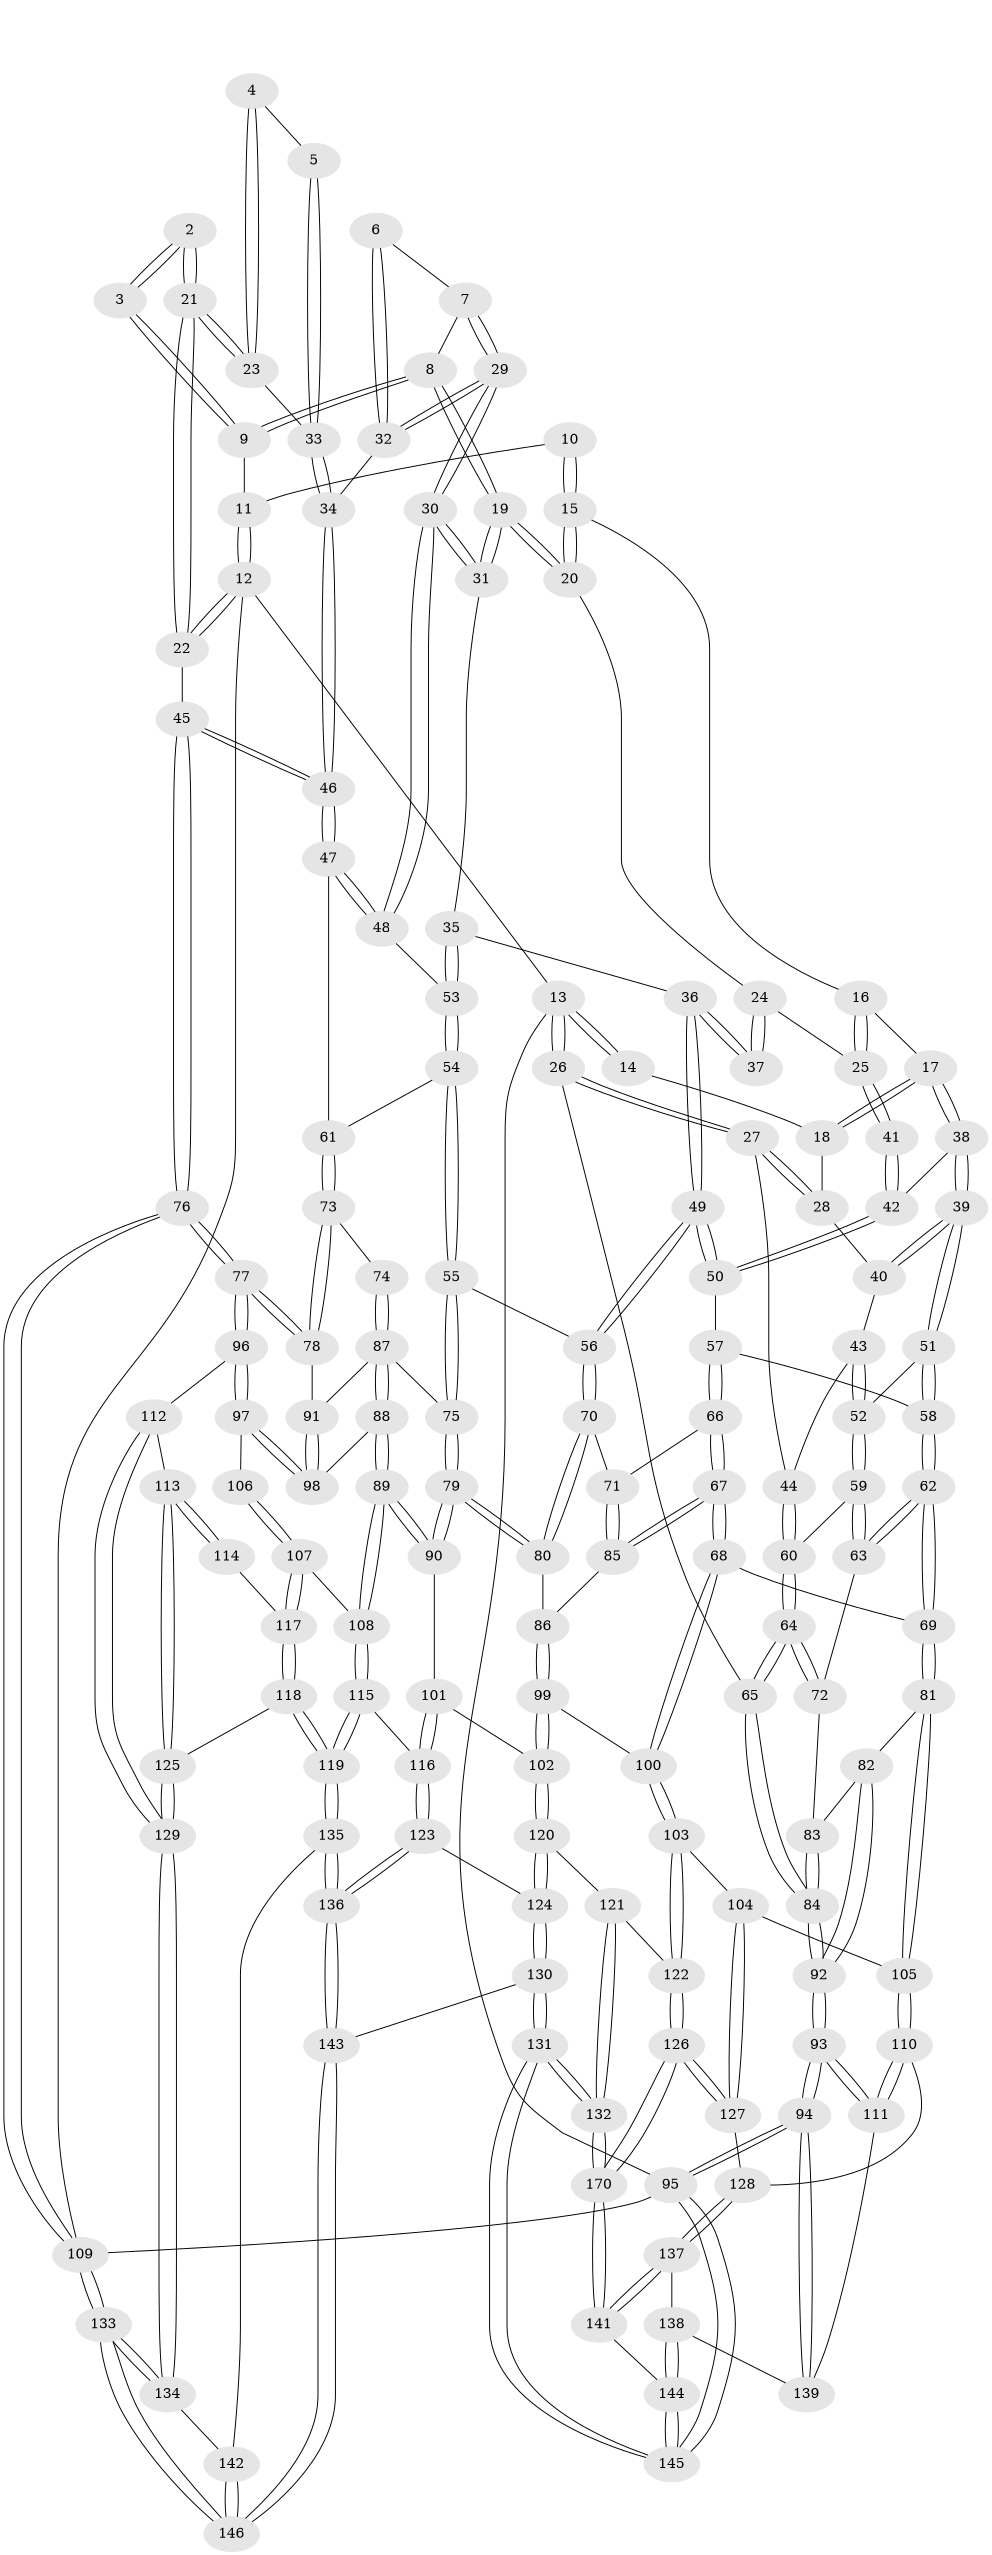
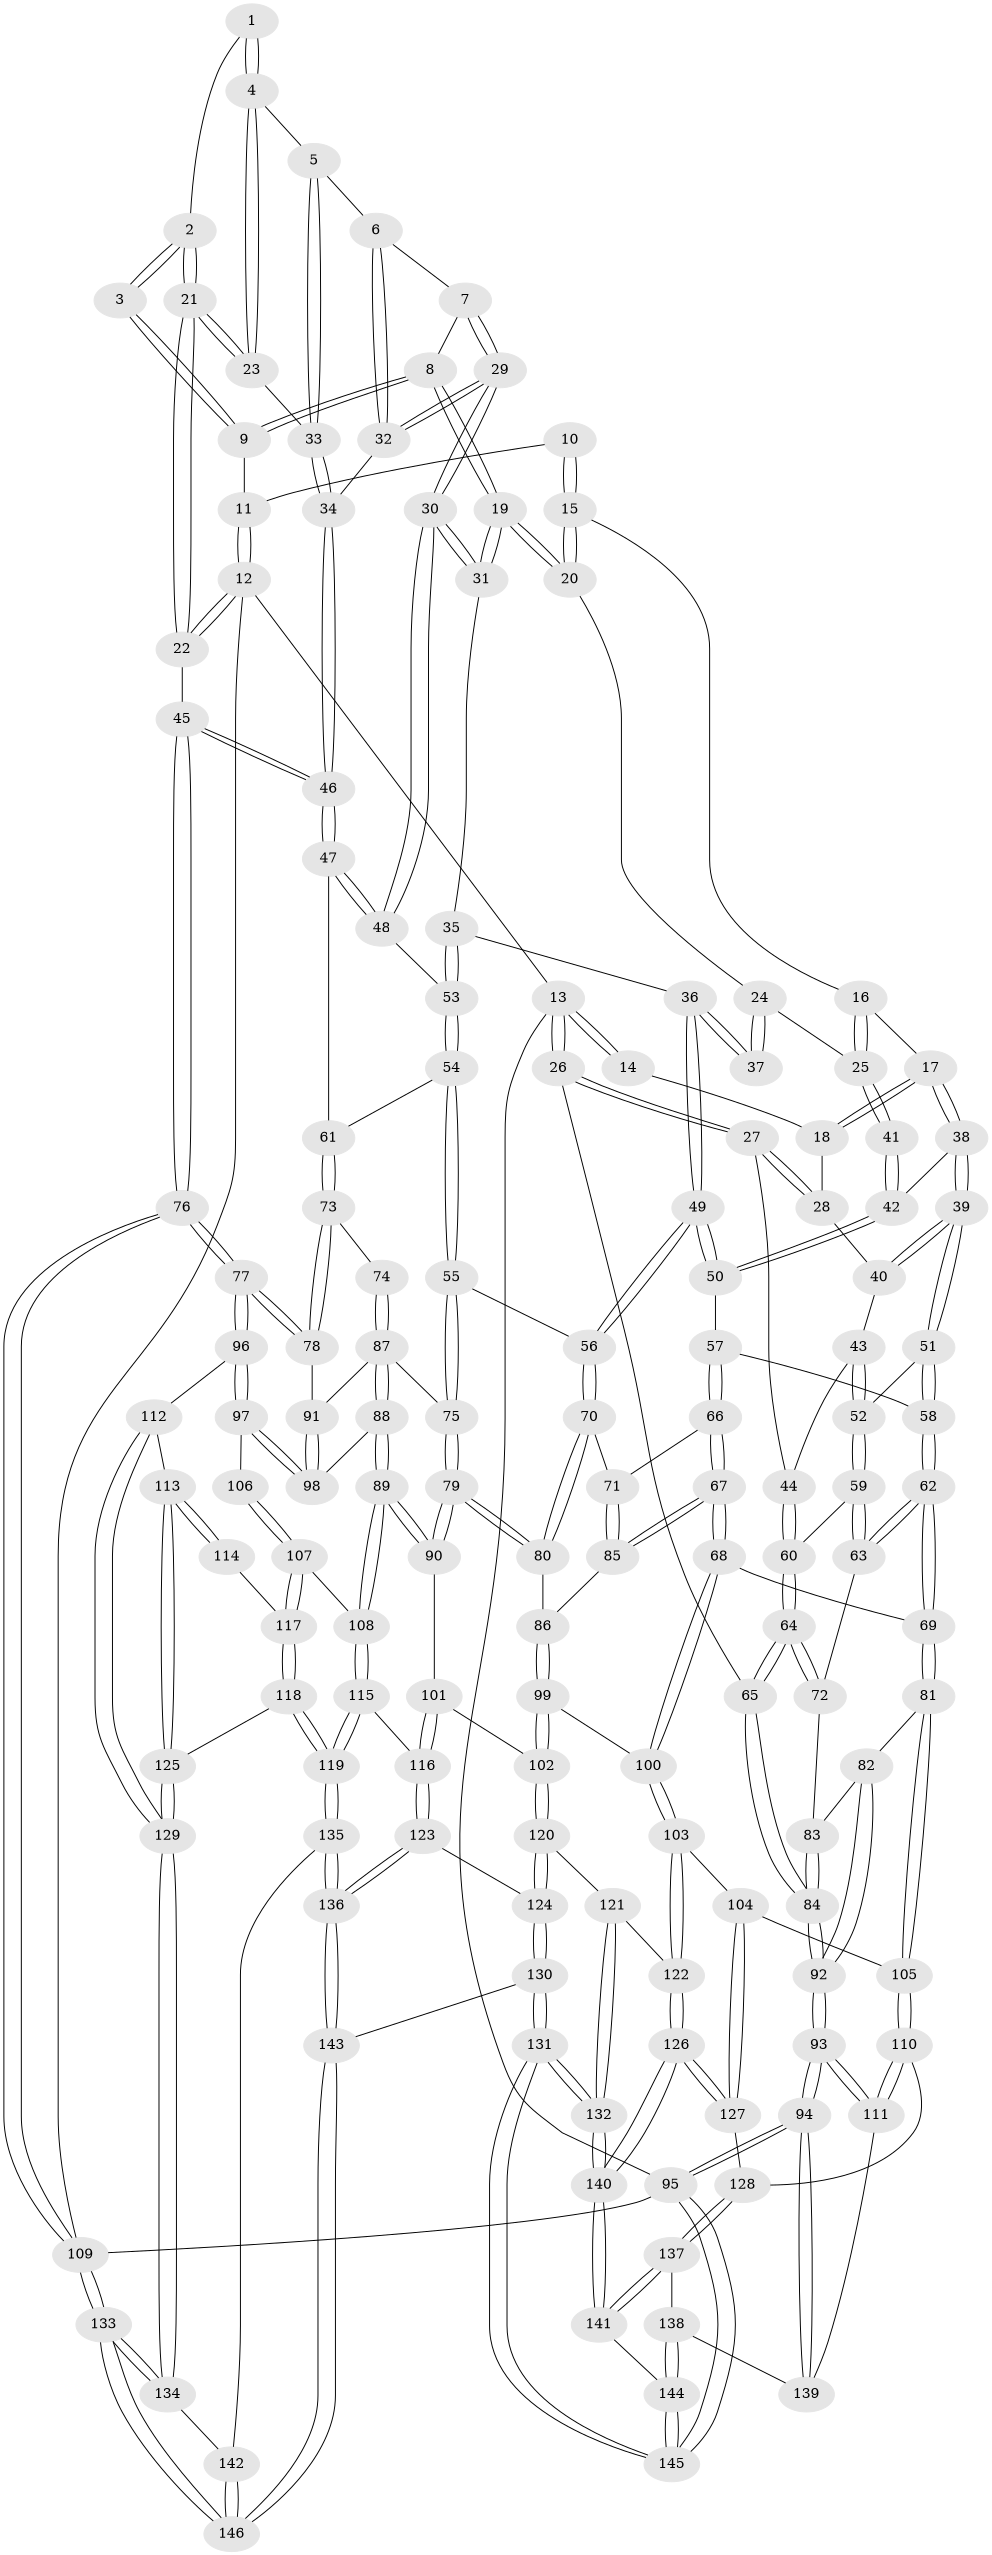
node "1": added
edge "5" -- "6": added
node "170": label "170" -> "140"
